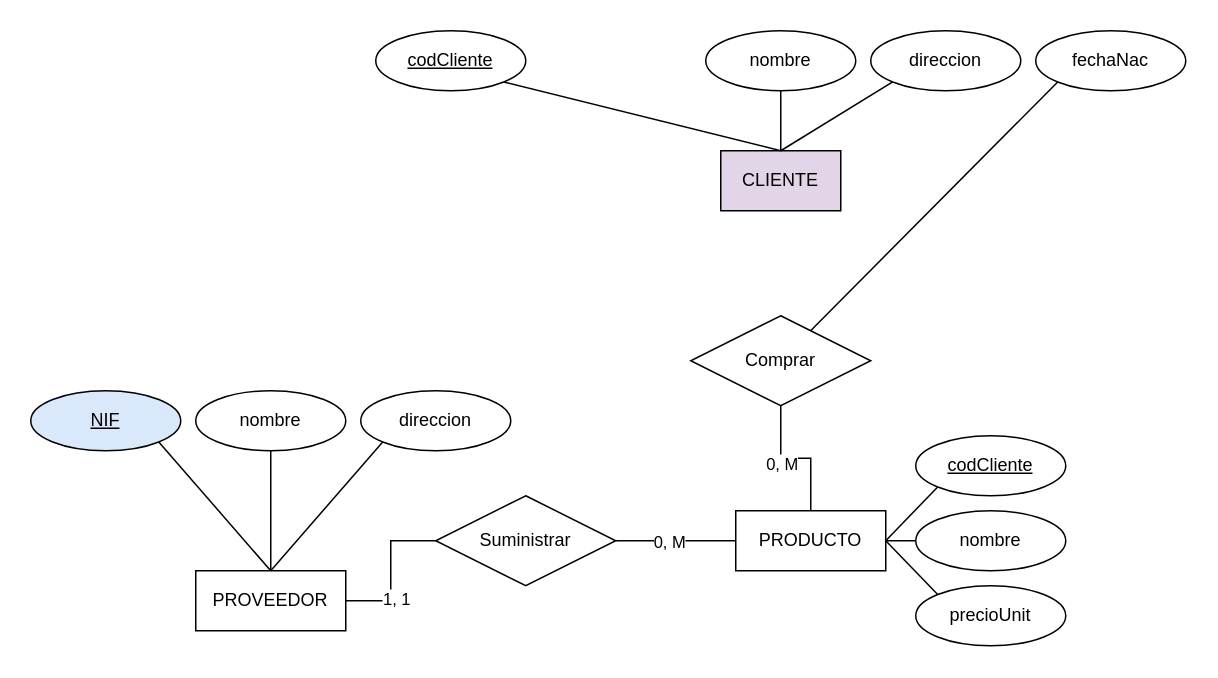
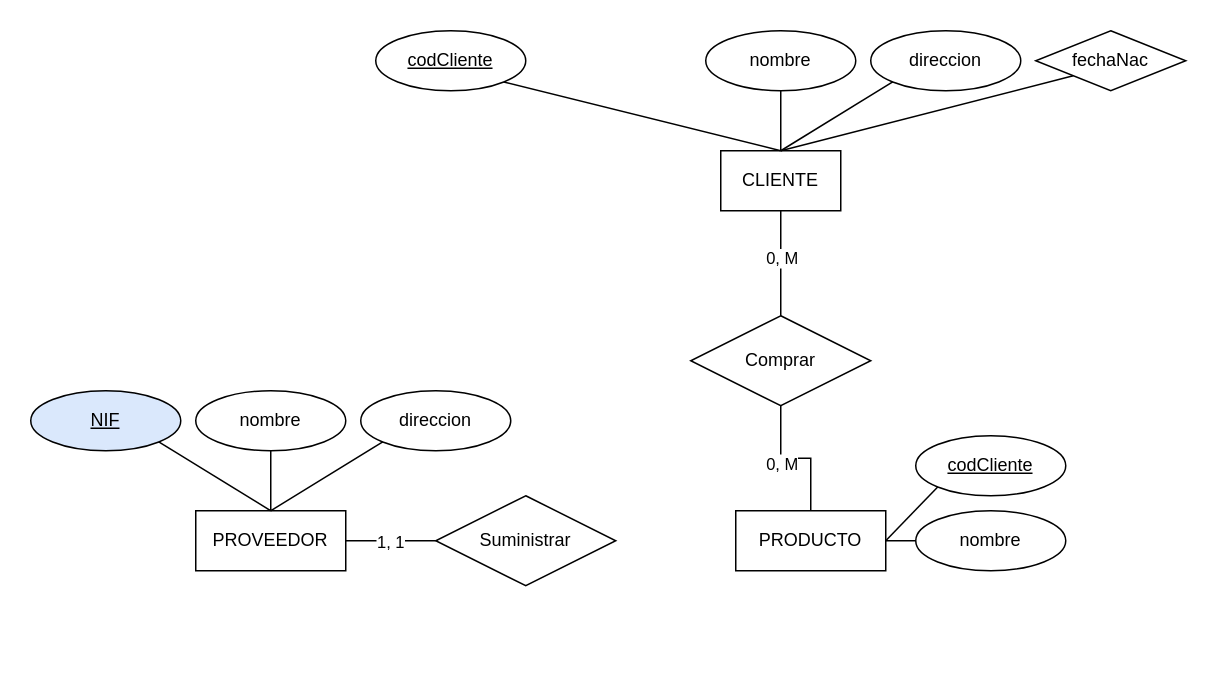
node "fechaNac": shape ellipse -> diamond
node "CLIENTE": fillcolor #e1d5e7 -> #ffffff
edge "fechaNac" -- "Comprar": now "fechaNac" -- "CLIENTE"
edge "CLIENTE" -- "Comprar": added, label "0, M"
edge "Suministrar" -- "PRODUCTO": removed, label "0, M"
edge "PRODUCTO" -- "precioUnit": removed
node "PROVEEDOR": moved (271, 601) -> (271, 541)
node "precioUnit": removed
